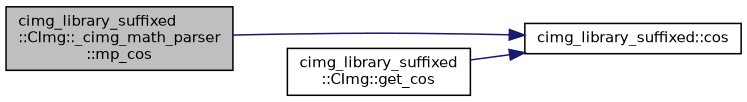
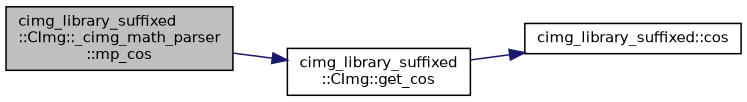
edge "cimg_library_suffixed ::CImg::_cimg_math_parser ::mp_cos" -> "cimg_library_suffixed::cos": now "cimg_library_suffixed ::CImg::_cimg_math_parser ::mp_cos" -> "cimg_library_suffixed ::CImg::get_cos"
